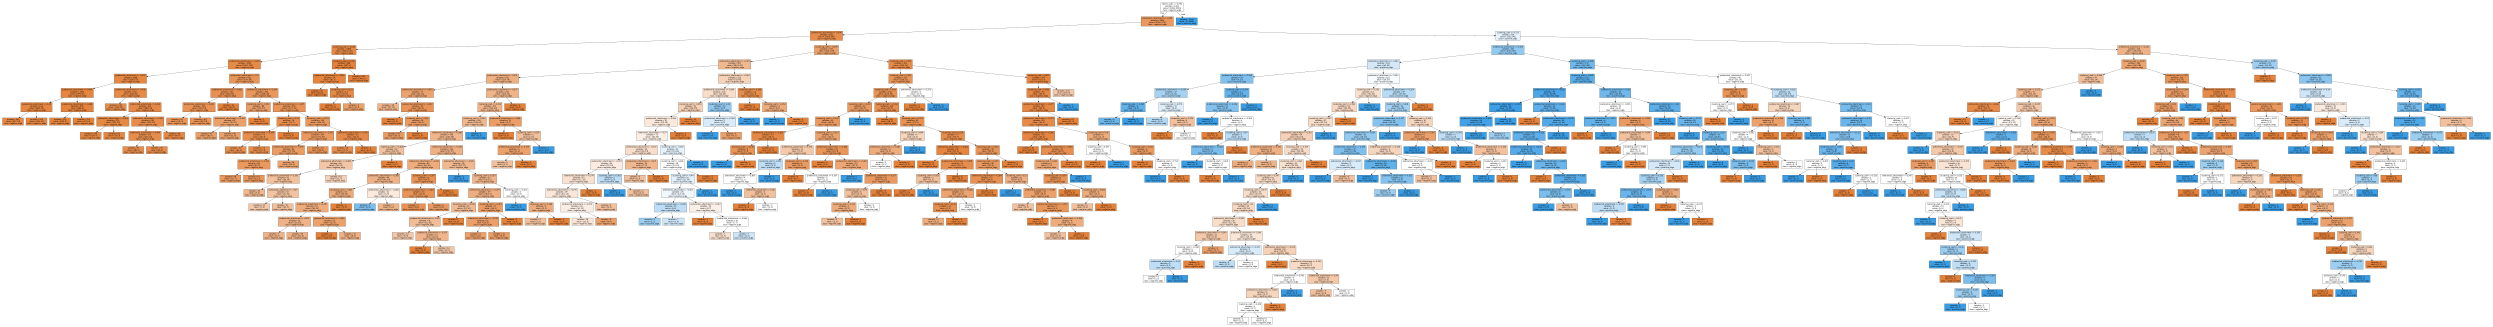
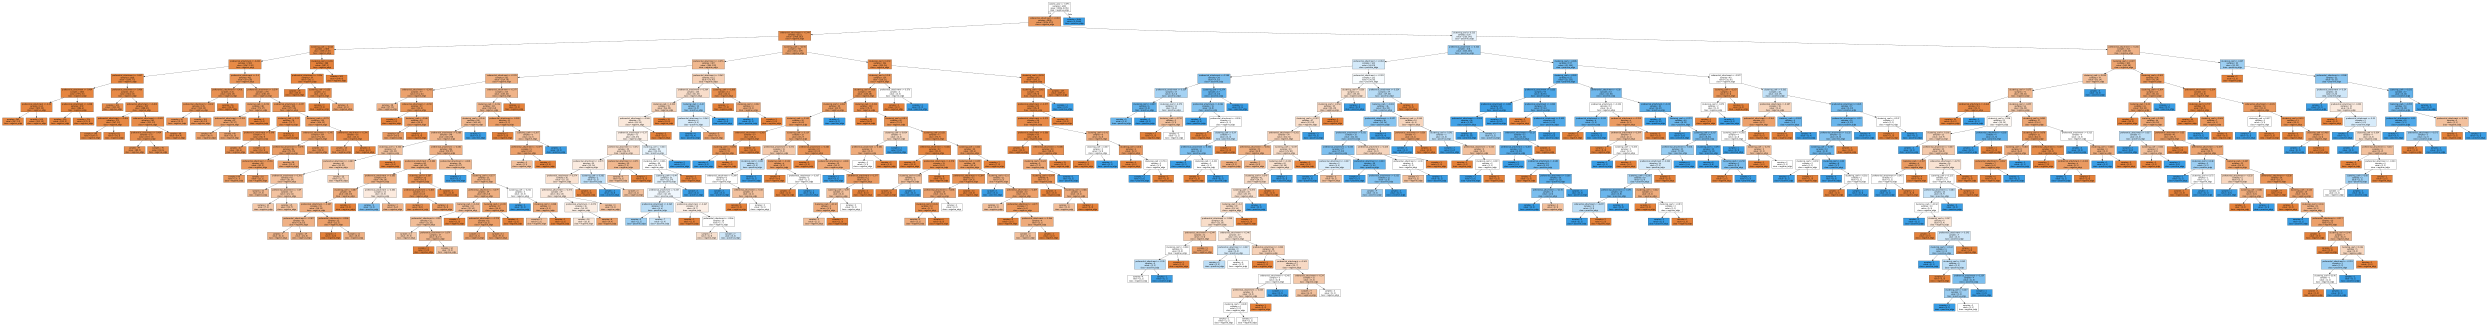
node "samples = 107 value = [107, 0] class = negative_edge": fillcolor #f4c9aa -> #e58139
node "samples = 8 value = [3, 5] class = possitive_edge": removed
